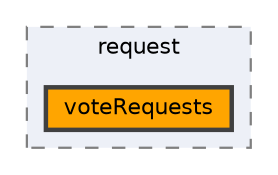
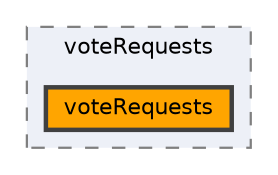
cluster "request": label "request" -> "voteRequests"
